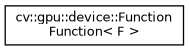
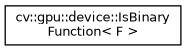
node "cv::gpu::device::Function Function< F >": label "cv::gpu::device::Function Function< F >" -> "cv::gpu::device::IsBinary Function< F >"
